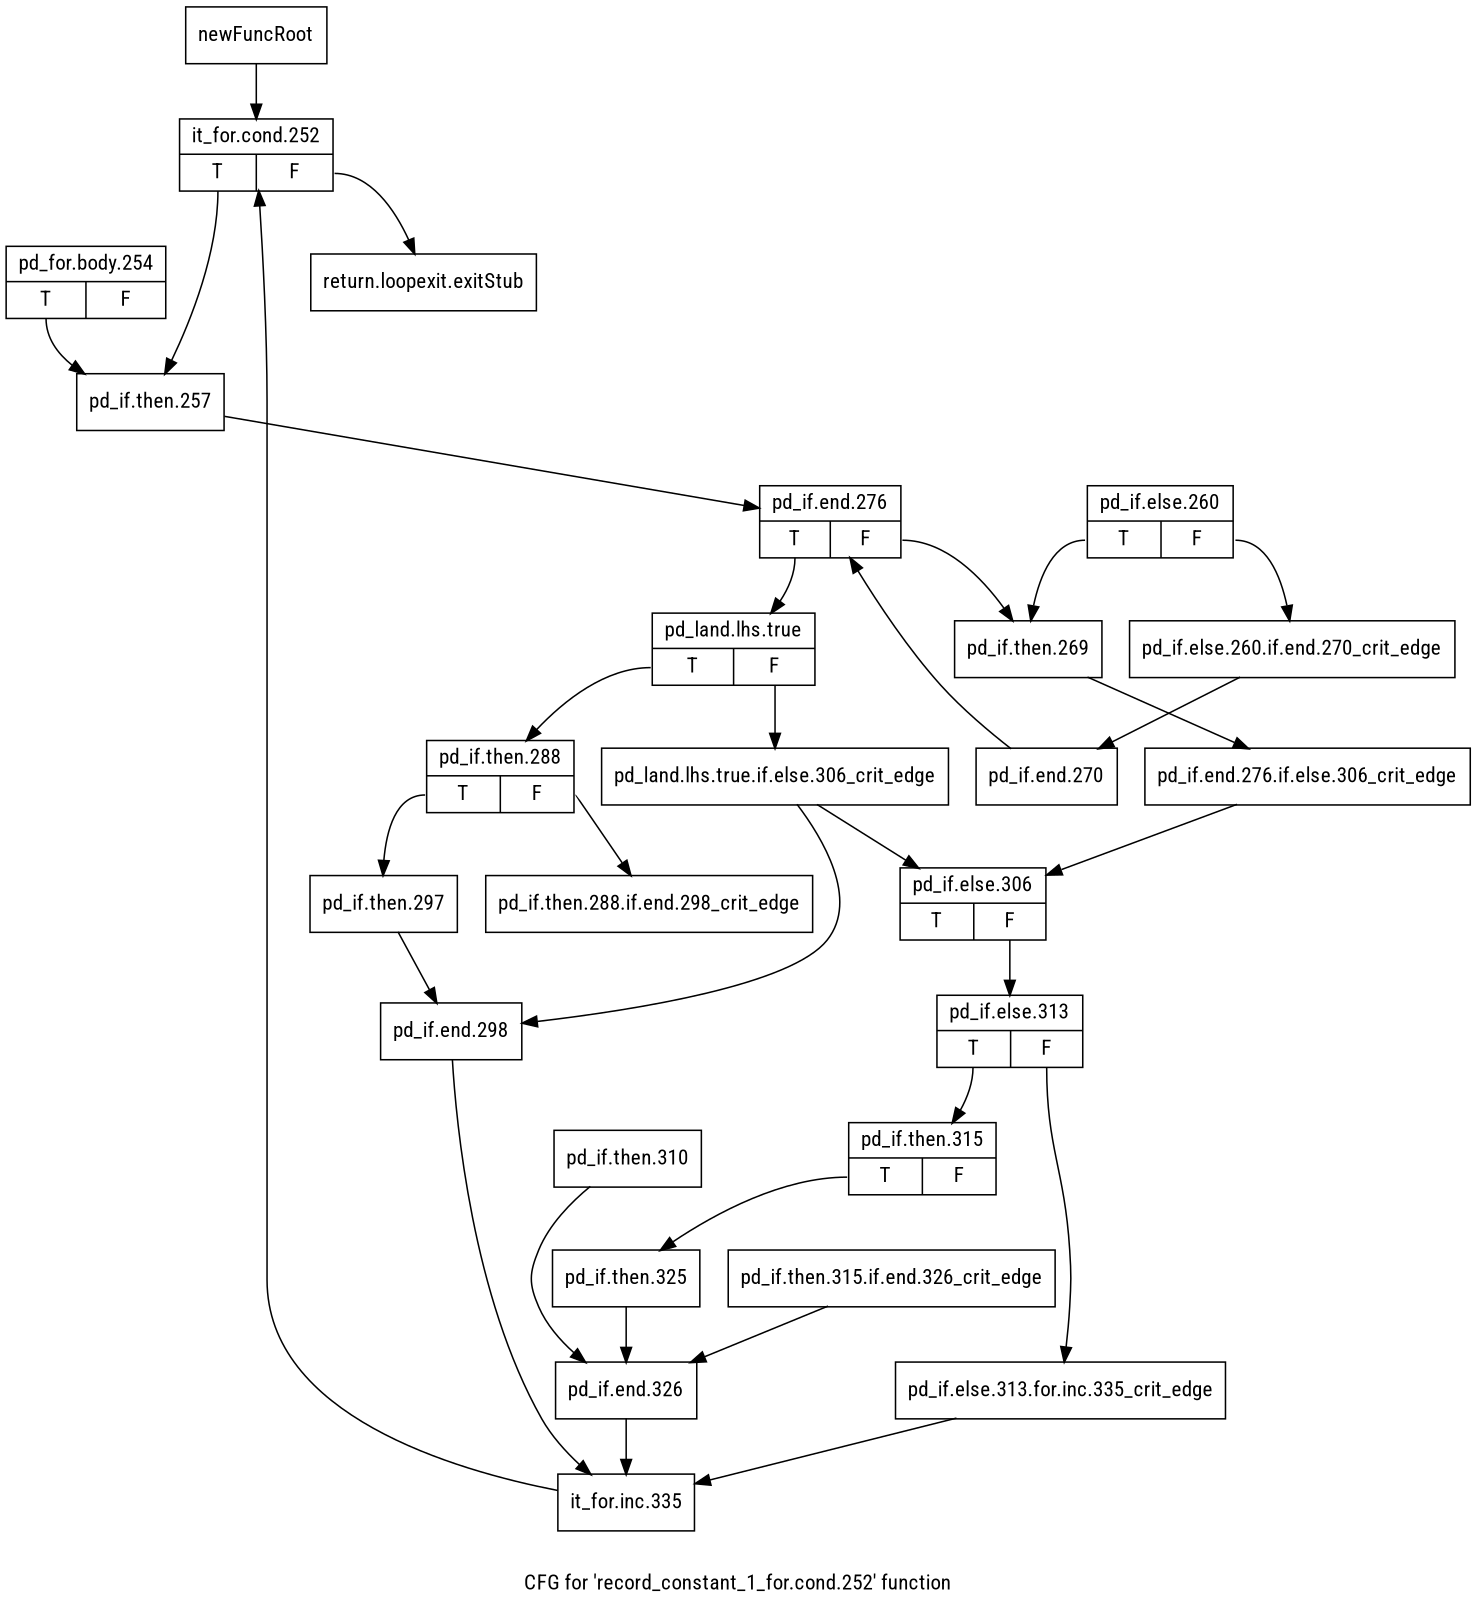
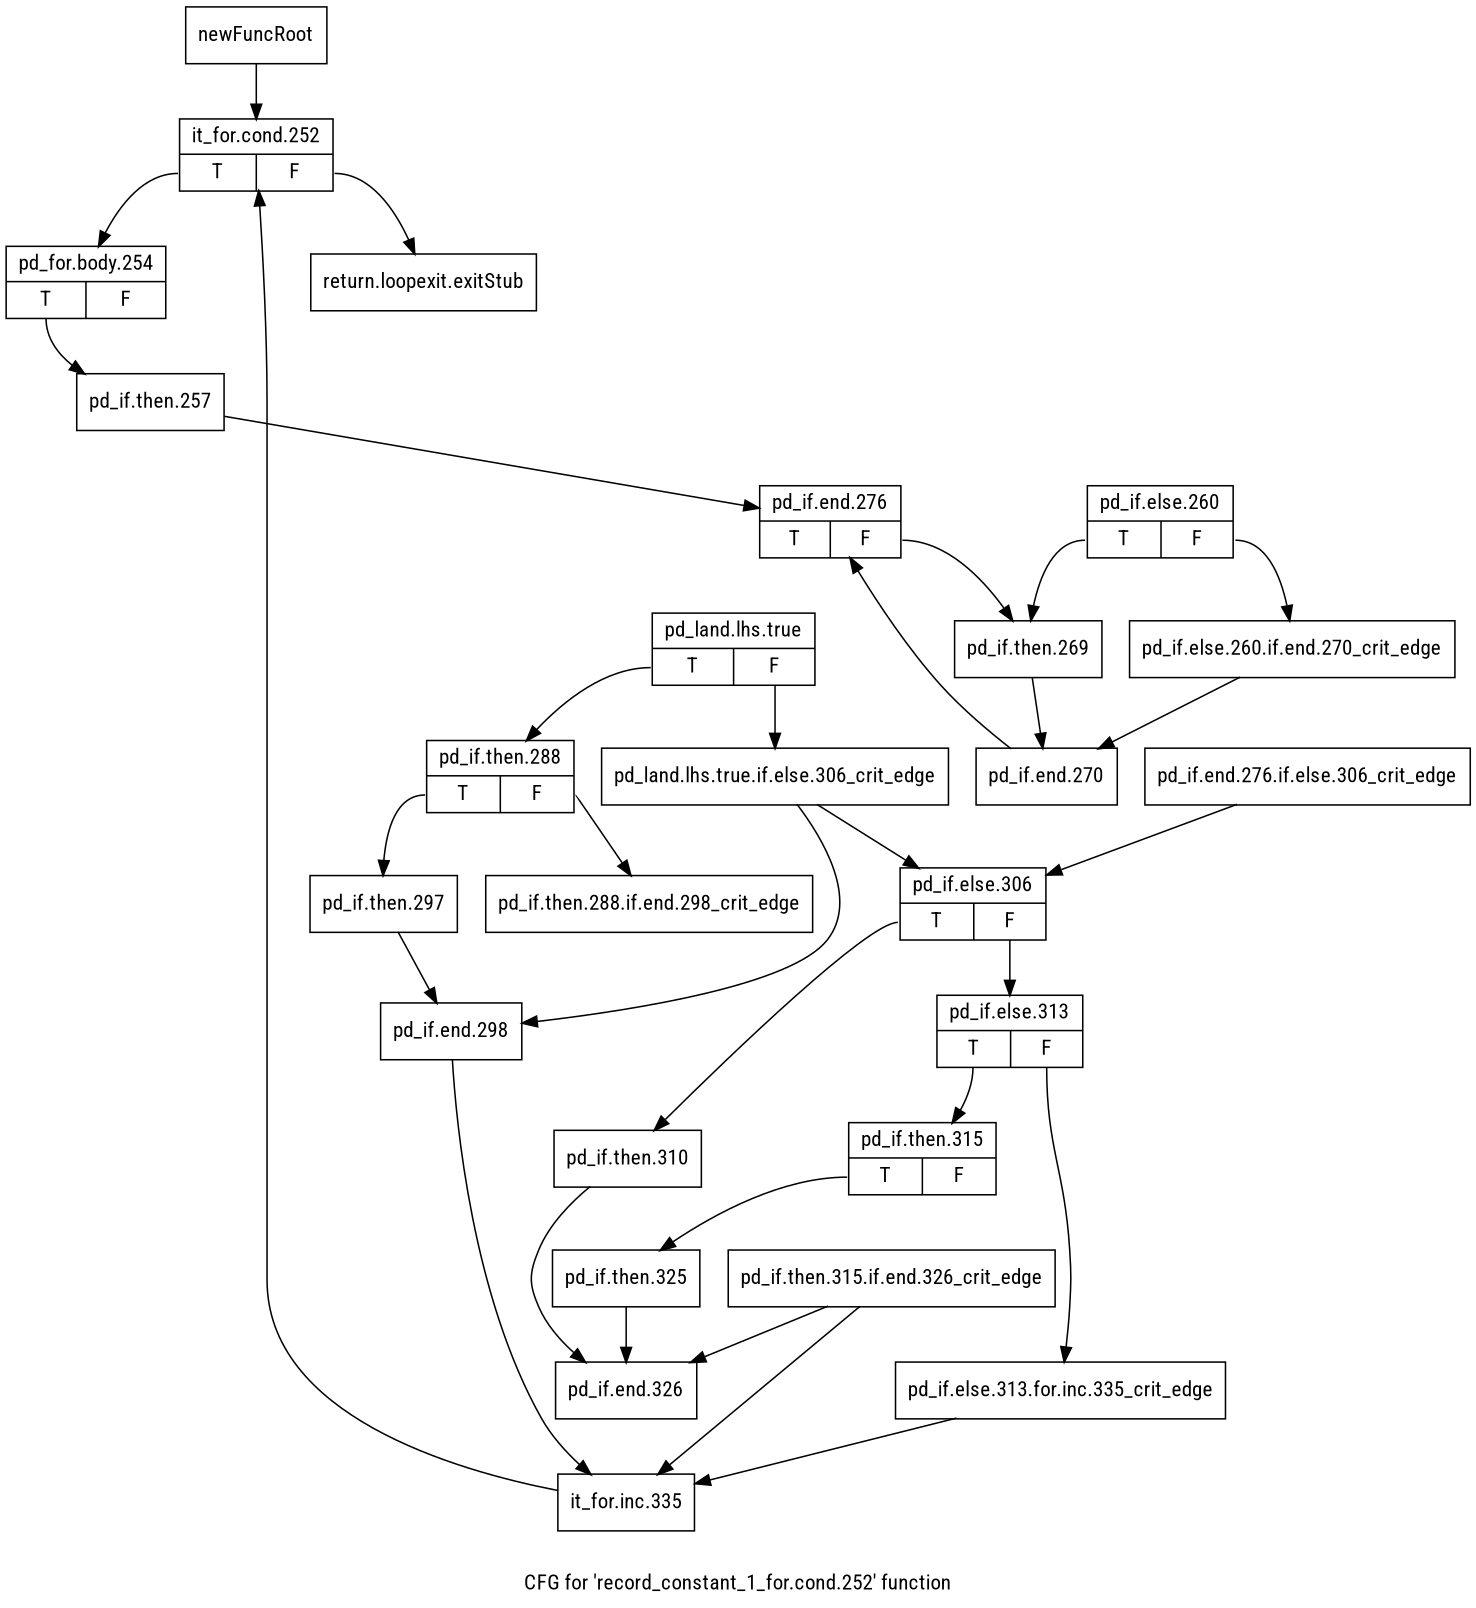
edge "it_for.cond.252" -> "pd_if.then.257": now "it_for.cond.252" -> "pd_for.body.254"
edge "pd_if.end.276" -> "pd_land.lhs.true": removed
edge "pd_if.then.269" -> "pd_if.end.276.if.else.306_crit_edge": now "pd_if.then.269" -> "pd_if.end.270"
edge "pd_if.else.306" -> "pd_if.then.310": added
edge "pd_if.end.326" -> "it_for.inc.335": now "pd_if.then.315.if.end.326_crit_edge" -> "it_for.inc.335"
